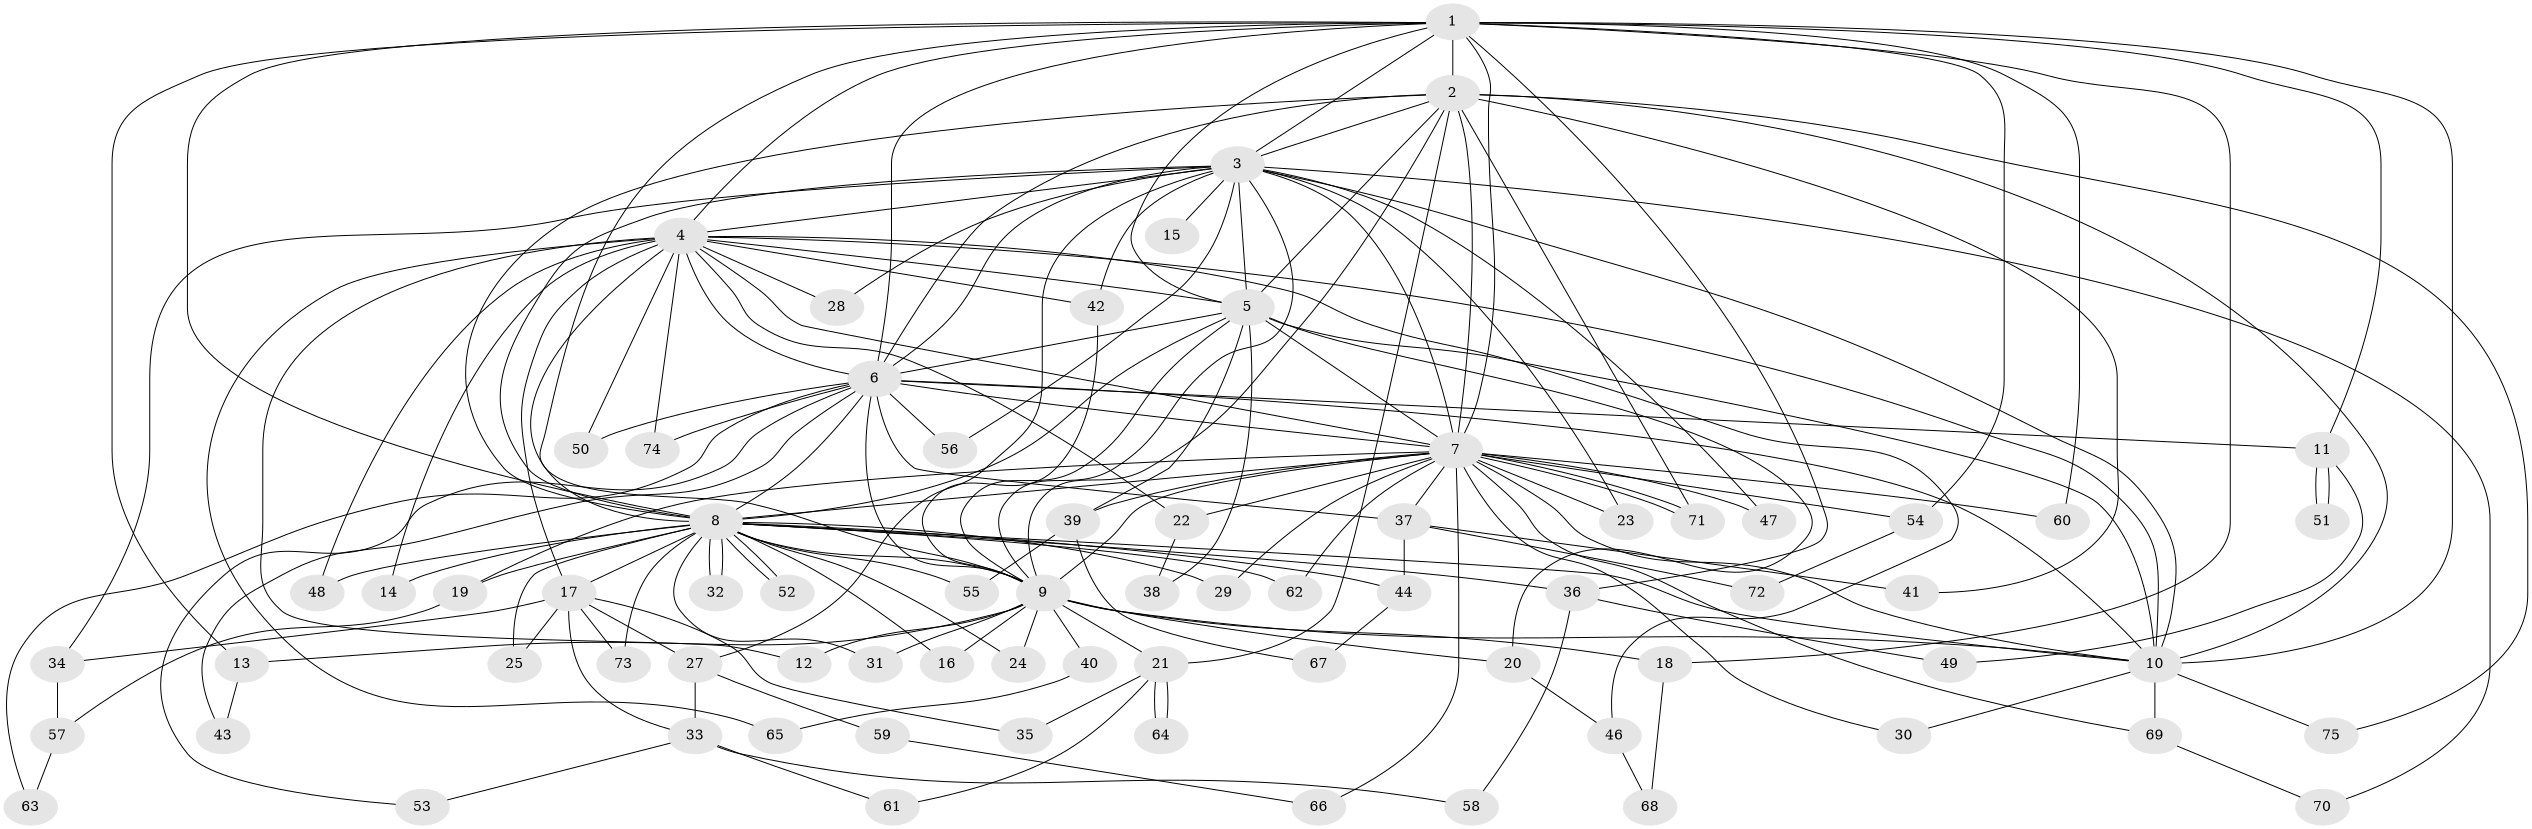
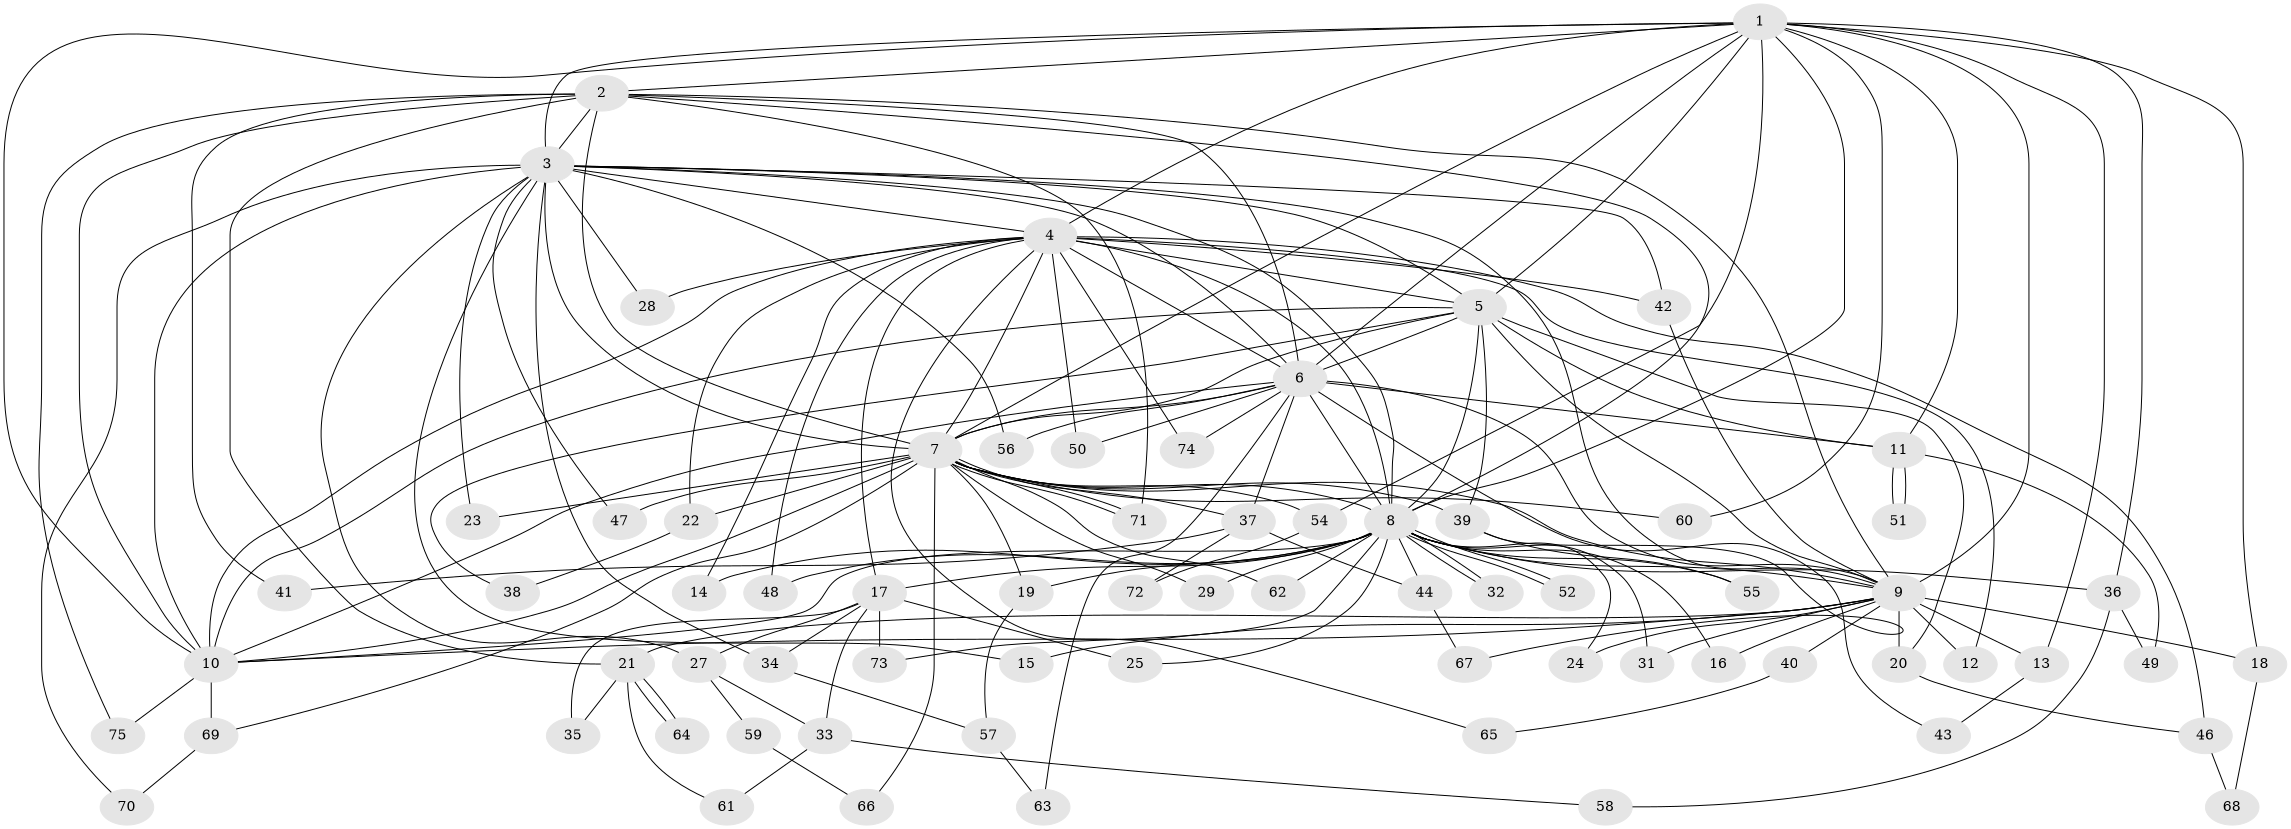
edge "2" -- "5": now "11" -- "5"
edge "9" -- "15": added
node "30": removed
node "53": removed
